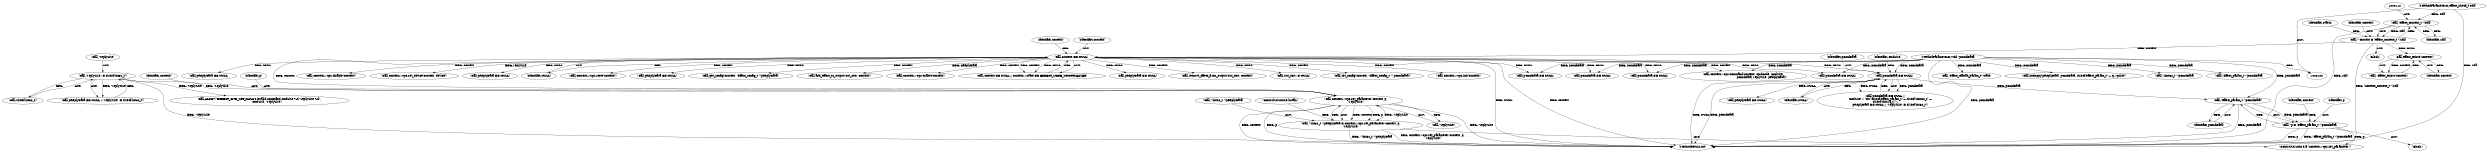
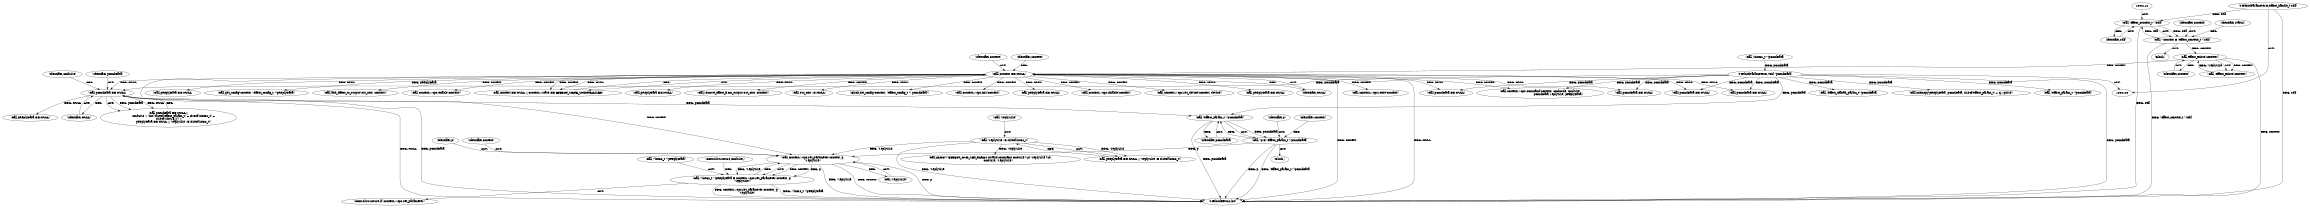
node "(MethodParameterIn,effect_sizeof_t self)": label "(MethodParameterIn,effect_sizeof_t self)" -> "(MethodParameterIn,effect_handle_t self)"
edge "(Call,* context = (effect_context_t *)self)" -> "(Call,(effect_context_t *)self)": label "CFG: " -> "DDG: self"
edge "(Identifier,self)" -> "(Call,(effect_context_t *)self)": label "CFG: " -> "AST: "
edge "(Call,* context = (effect_context_t *)self)" -> "(Call,effect_exists(context))": label "DDG: NULL" -> "DDG: context"
edge "(Call,* context = (effect_context_t *)self)" -> "(Call,context == NULL)": now "(Call,effect_exists(context))" -> "(Call,context == NULL)"
edge "(MethodParameterIn,void *pCmdData)" -> "(Call,(uint32_t *)pCmdData)": reversed
edge "(Call,context == NULL)" -> "(Call,context->ops.set_device(context, device))": label "DDG: replySize" -> "DDG: context"
edge "(Call,context == NULL)" -> "(Call,get_config(context, (effect_config_t *)pReplyData))": label "DDG: context" -> "DDG: pReplyData"
edge "(Call,context == NULL)" -> "(Call,add_effect_to_output(out_ctxt, context))": label "DDG: pReplyData" -> "DDG: context"
edge "(MethodParameterIn,void *pCmdData)" -> "1000100": label "CFG: " -> "AST: "
edge "(Call,!effect_exists(context))" -> "(Call,effect_exists(context))": label "CFG: " -> "DDG: *replySize"
node "(Call,set_config(context, (effect_config_t *) pCmdData))": label "(Call,set_config(context, (effect_config_t *) pCmdData))" -> "(Block,set_config(context, (effect_config_t *) pCmdData))"
node "(Call,(effect_offload_param_t*)state)": label "(Call,(effect_offload_param_t*)state)" -> "(Call,(effect_offload_param_t*)pCmdData)"
edge "(Call,* context = (effect_context_t *)self)" -> "(MethodReturn,int)": label "DDG: (context_context_t *)self" -> "DDG: (effect_context_t *)self"
node "(Call,sizeof(int32_t))": removed
node "(ControlStructure,break;)": label "(ControlStructure,break;)" -> "(ControlStructure,cmdSize;)"
edge "(Call,*p = (effect_param_t *)pCmdData)" -> "(ControlStructure,if (context->ops.set_parameter))": now "(Call,*p = (effect_param_t *)pCmdData)" -> "(Call,context->ops.set_parameter(context, p, *replySize))"
edge "(Call,effect_exists(context))" -> "(MethodReturn,int)": added, label "DDG: context"
